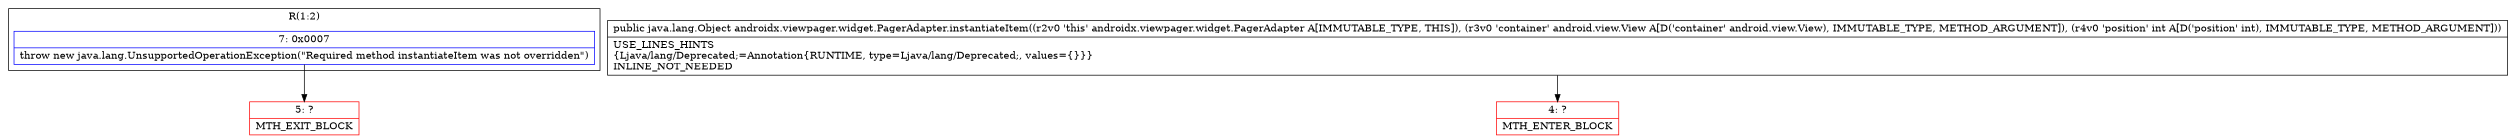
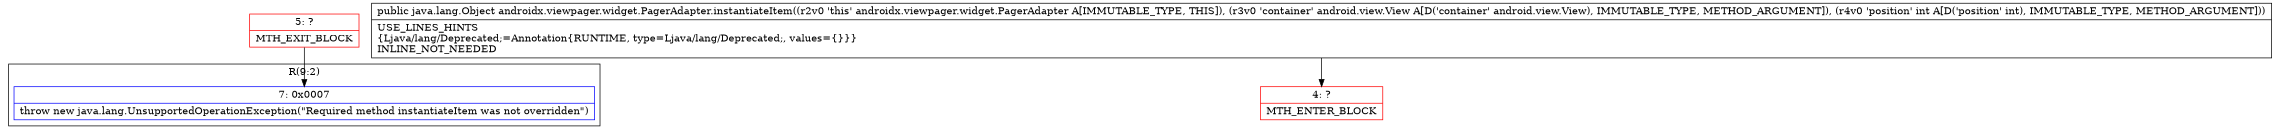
cluster "R(1:2)": label "R(1:2)" -> "R(9:2)"
edge "7: 0x0007" -> "5: ?": reversed
